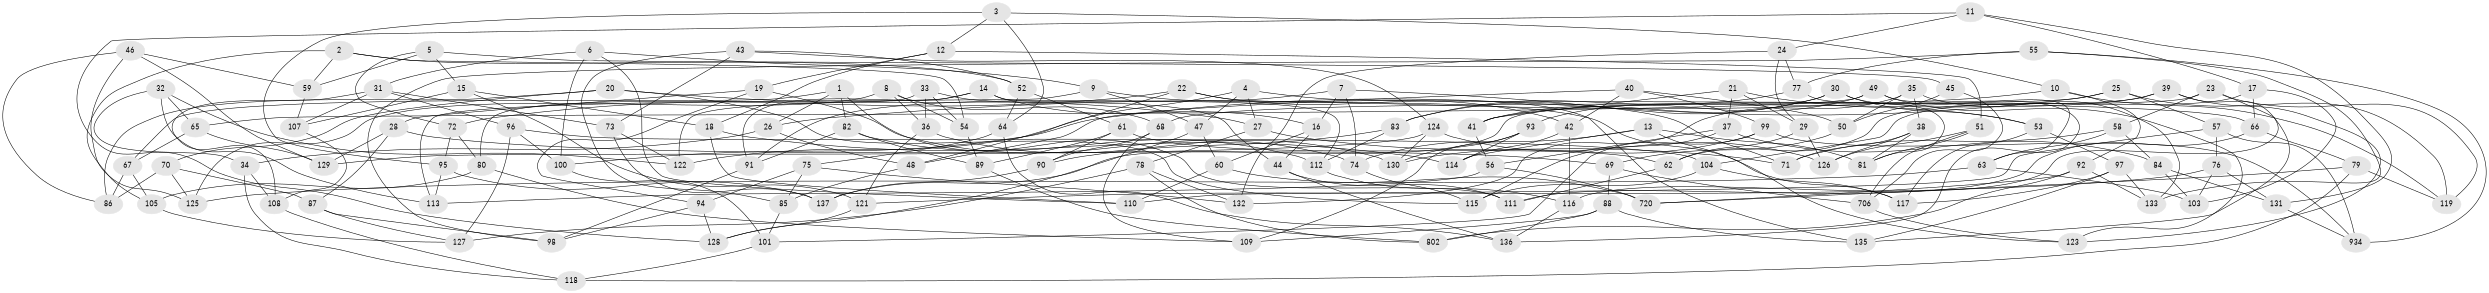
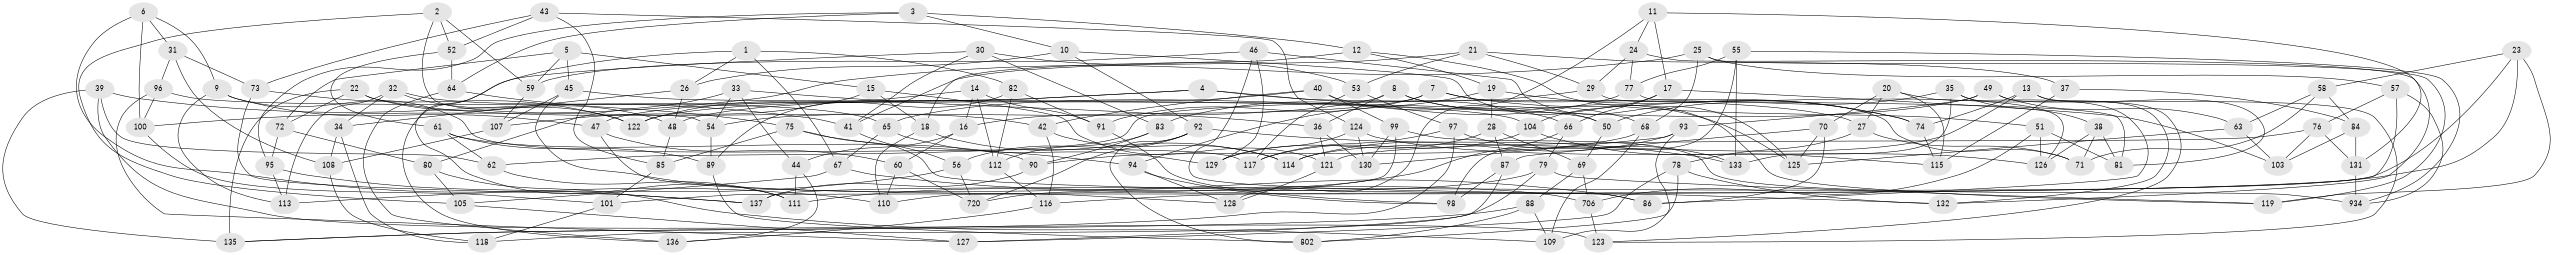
edge "31" -- "107": now "45" -- "107"
edge "37" -- "56": now "92" -- "56"
